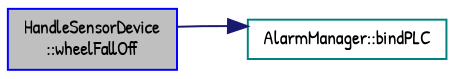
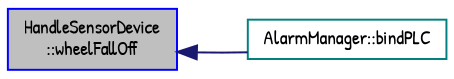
edge "HandleSensorDevice ::wheelFallOff" -> "AlarmManager::bindPLC": reversed
